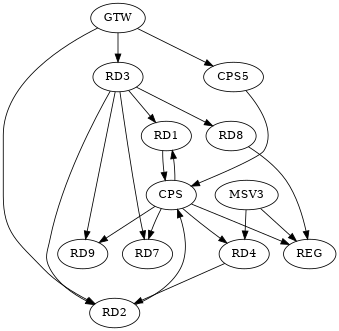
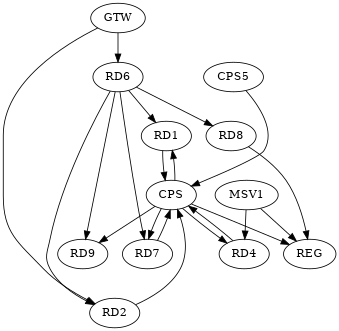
edge "GTW" -> "CPS5": removed
node "RD3": label "RD3" -> "RD6"
node "MSV3": label "MSV3" -> "MSV1"
edge "RD7" -> "CPS": added
edge "RD4" -> "RD2": now "RD4" -> "CPS"
